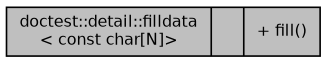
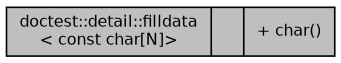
node "doctest::detail::filldata": text "+ fill()" -> "+ char()"
